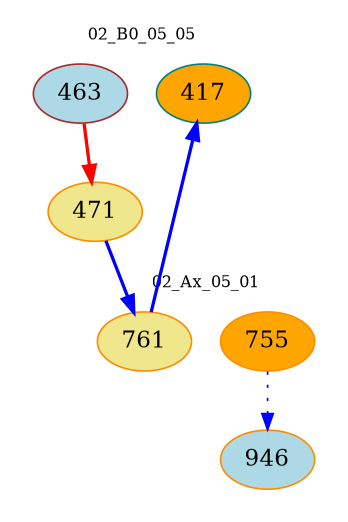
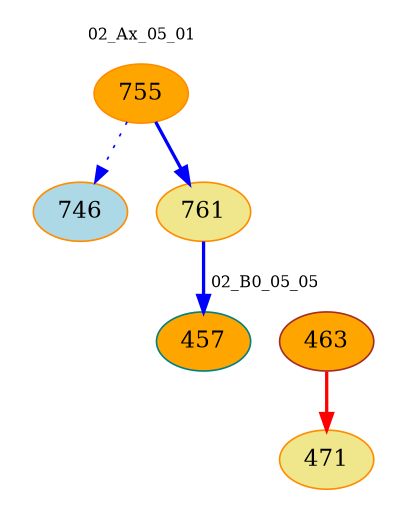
node "463": fillcolor lightblue -> orange
node "417": label "417" -> "457"
edge "471" -> "761": now "755" -> "761"
node "946": label "946" -> "746"
